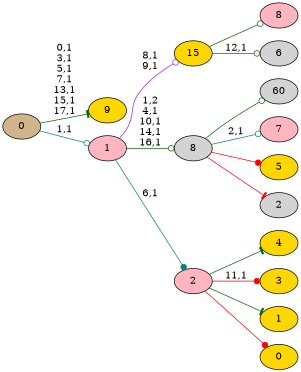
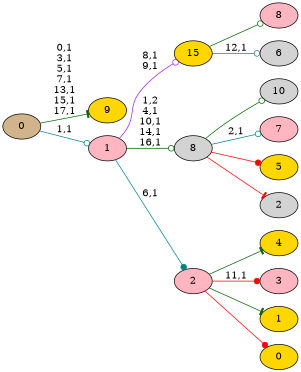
edge "15" -> "6": color darkgreen -> teal
node "60": label "60" -> "10"
node "3": fillcolor gold -> lightpink
